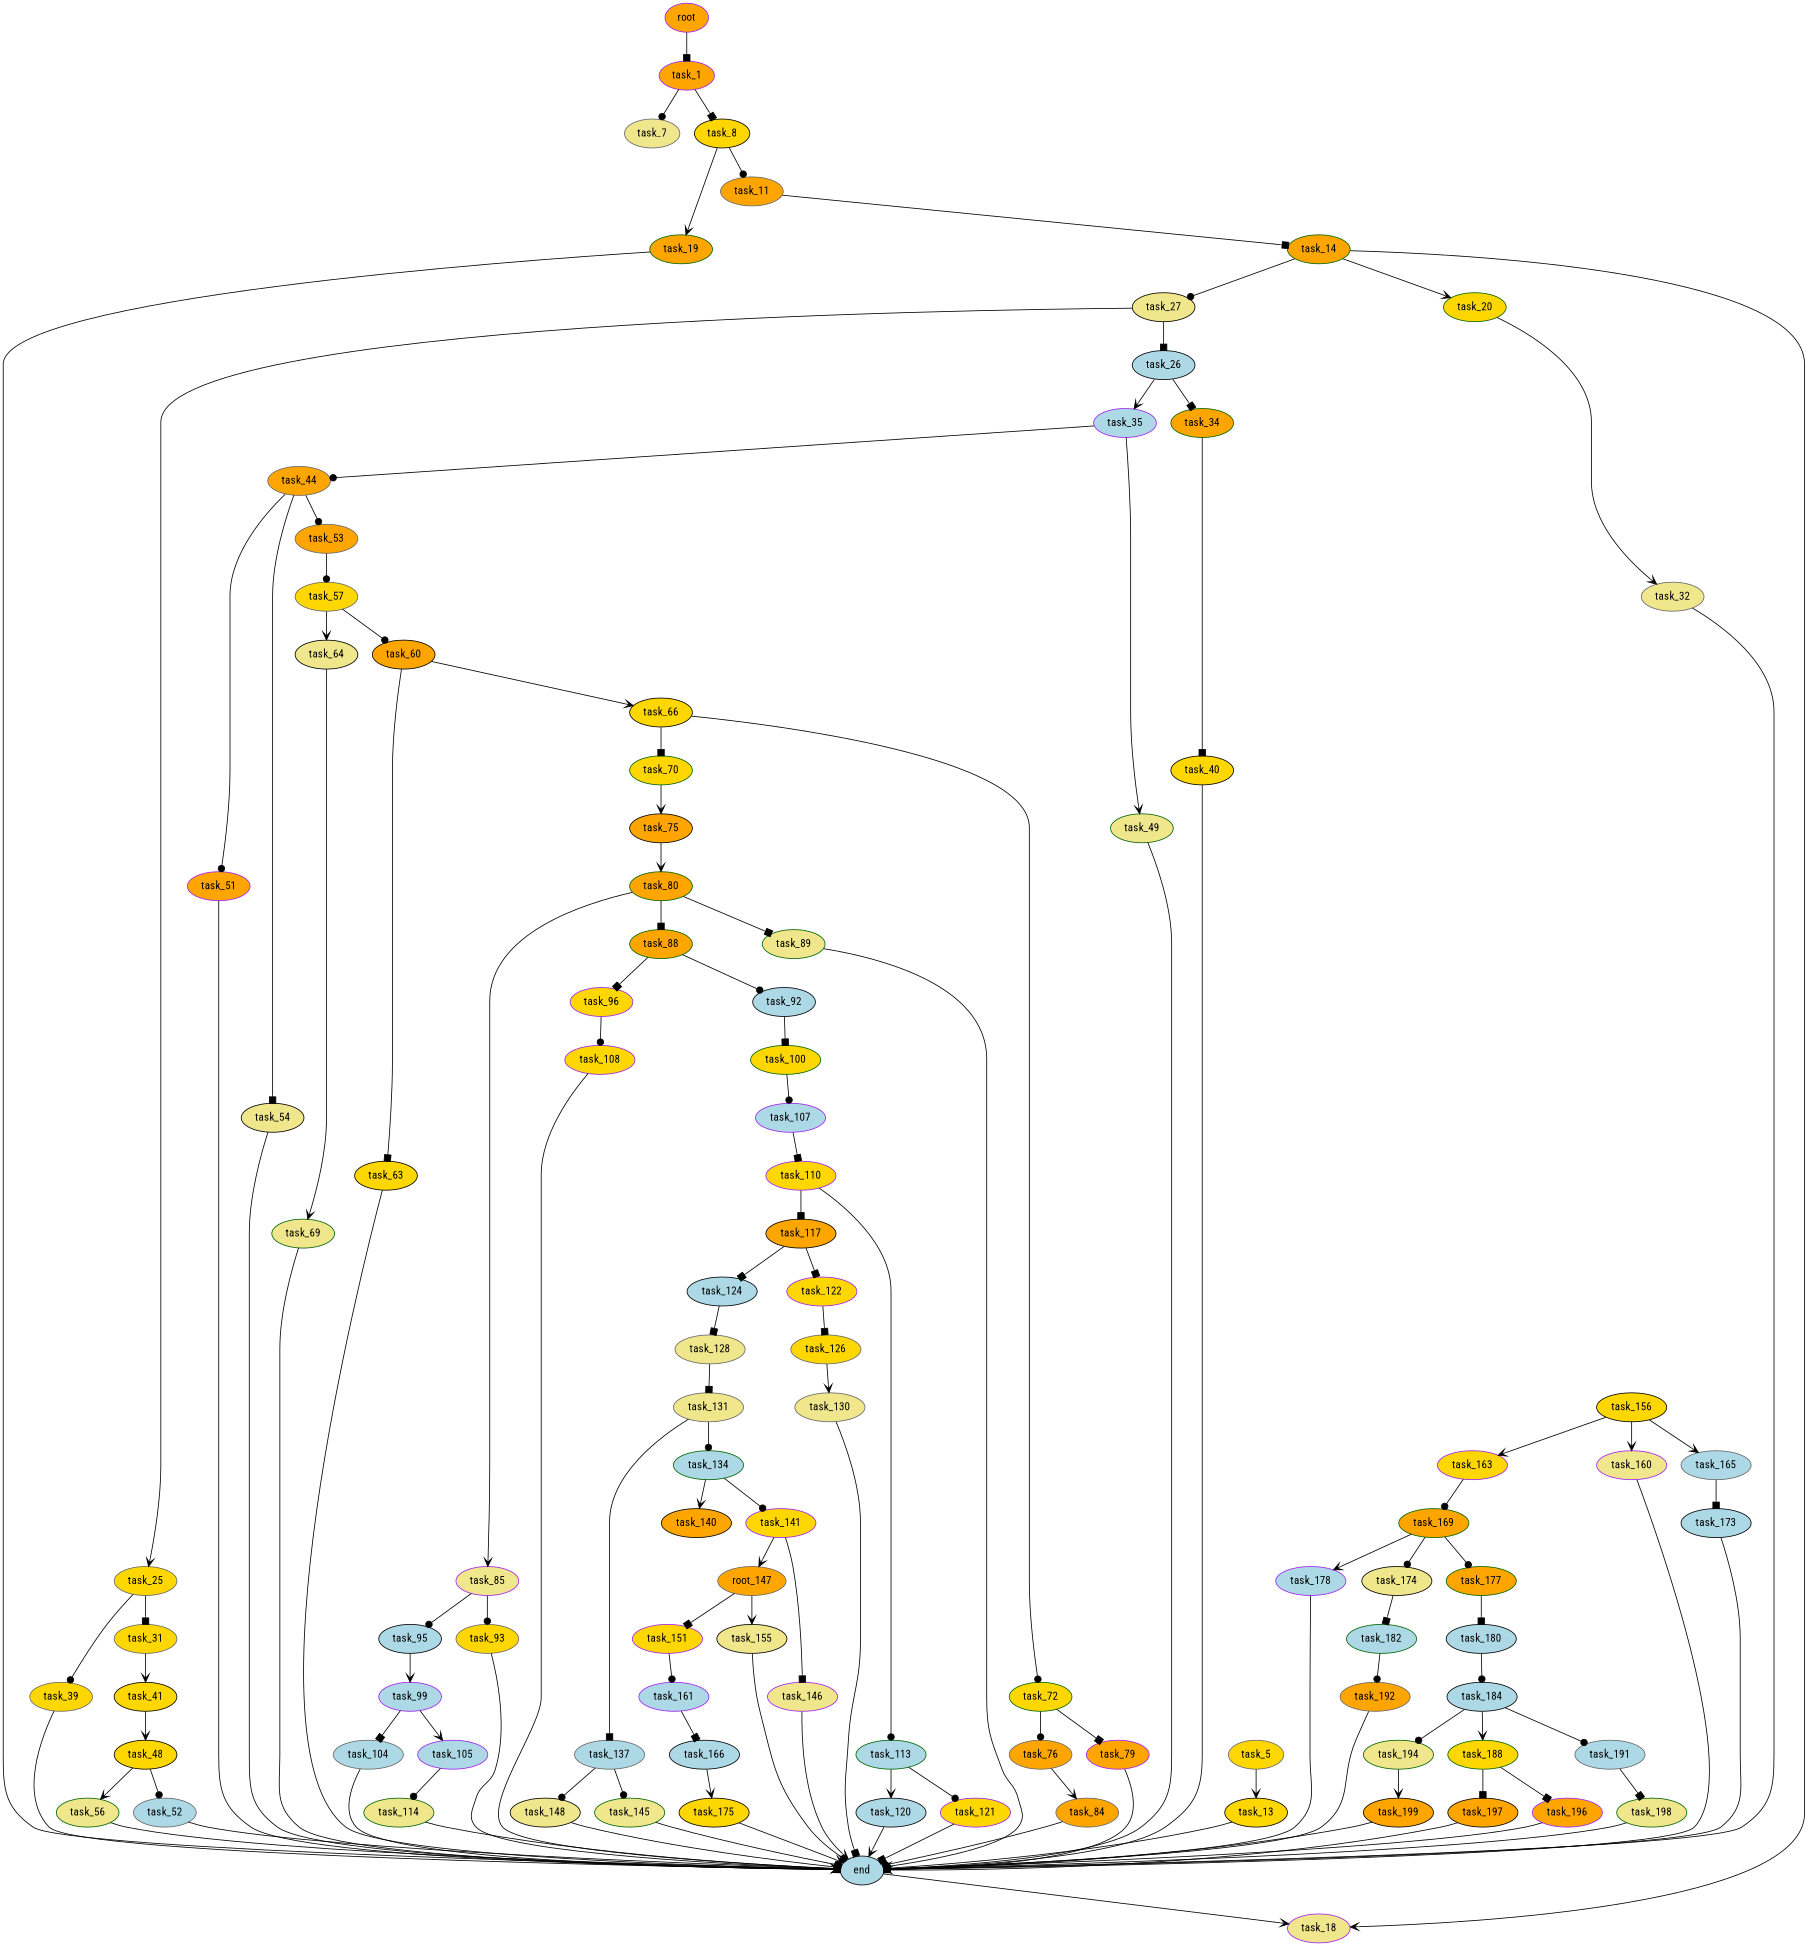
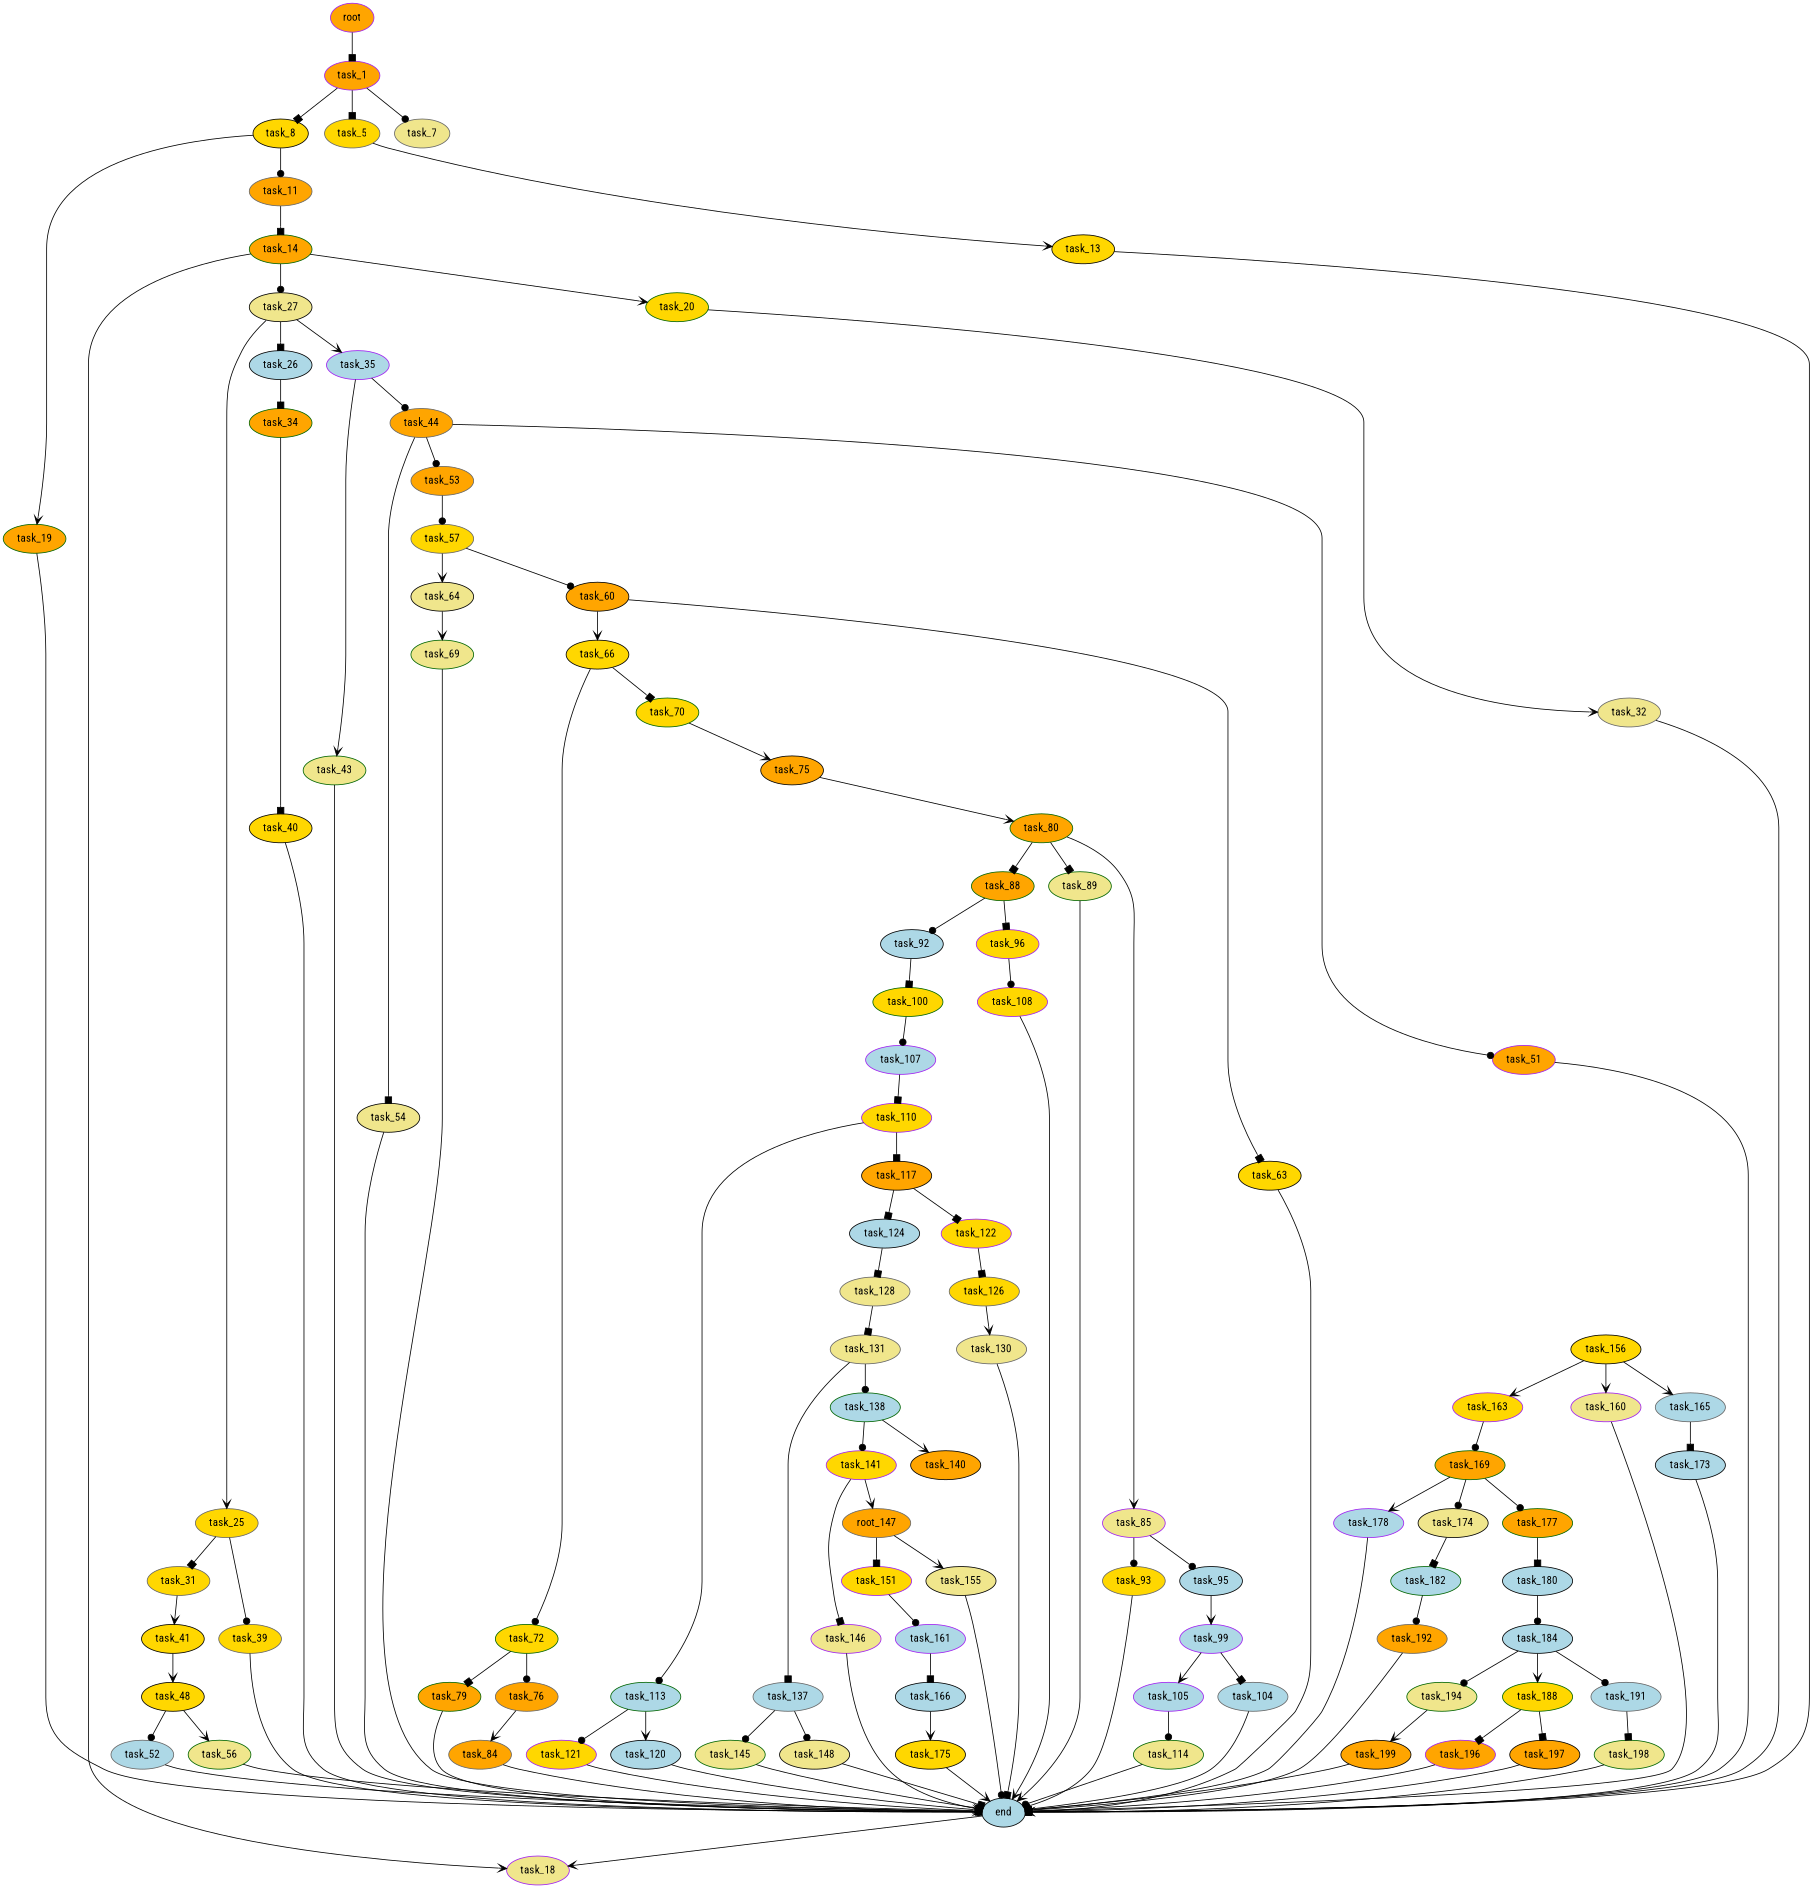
edge "task_1" -> "task_5": added
edge "task_26" -> "task_35": now "task_27" -> "task_35"
node "task_49": label "task_49" -> "task_43"
node "task_134": label "task_134" -> "task_138"
node "task_79": color purple -> darkgreen
